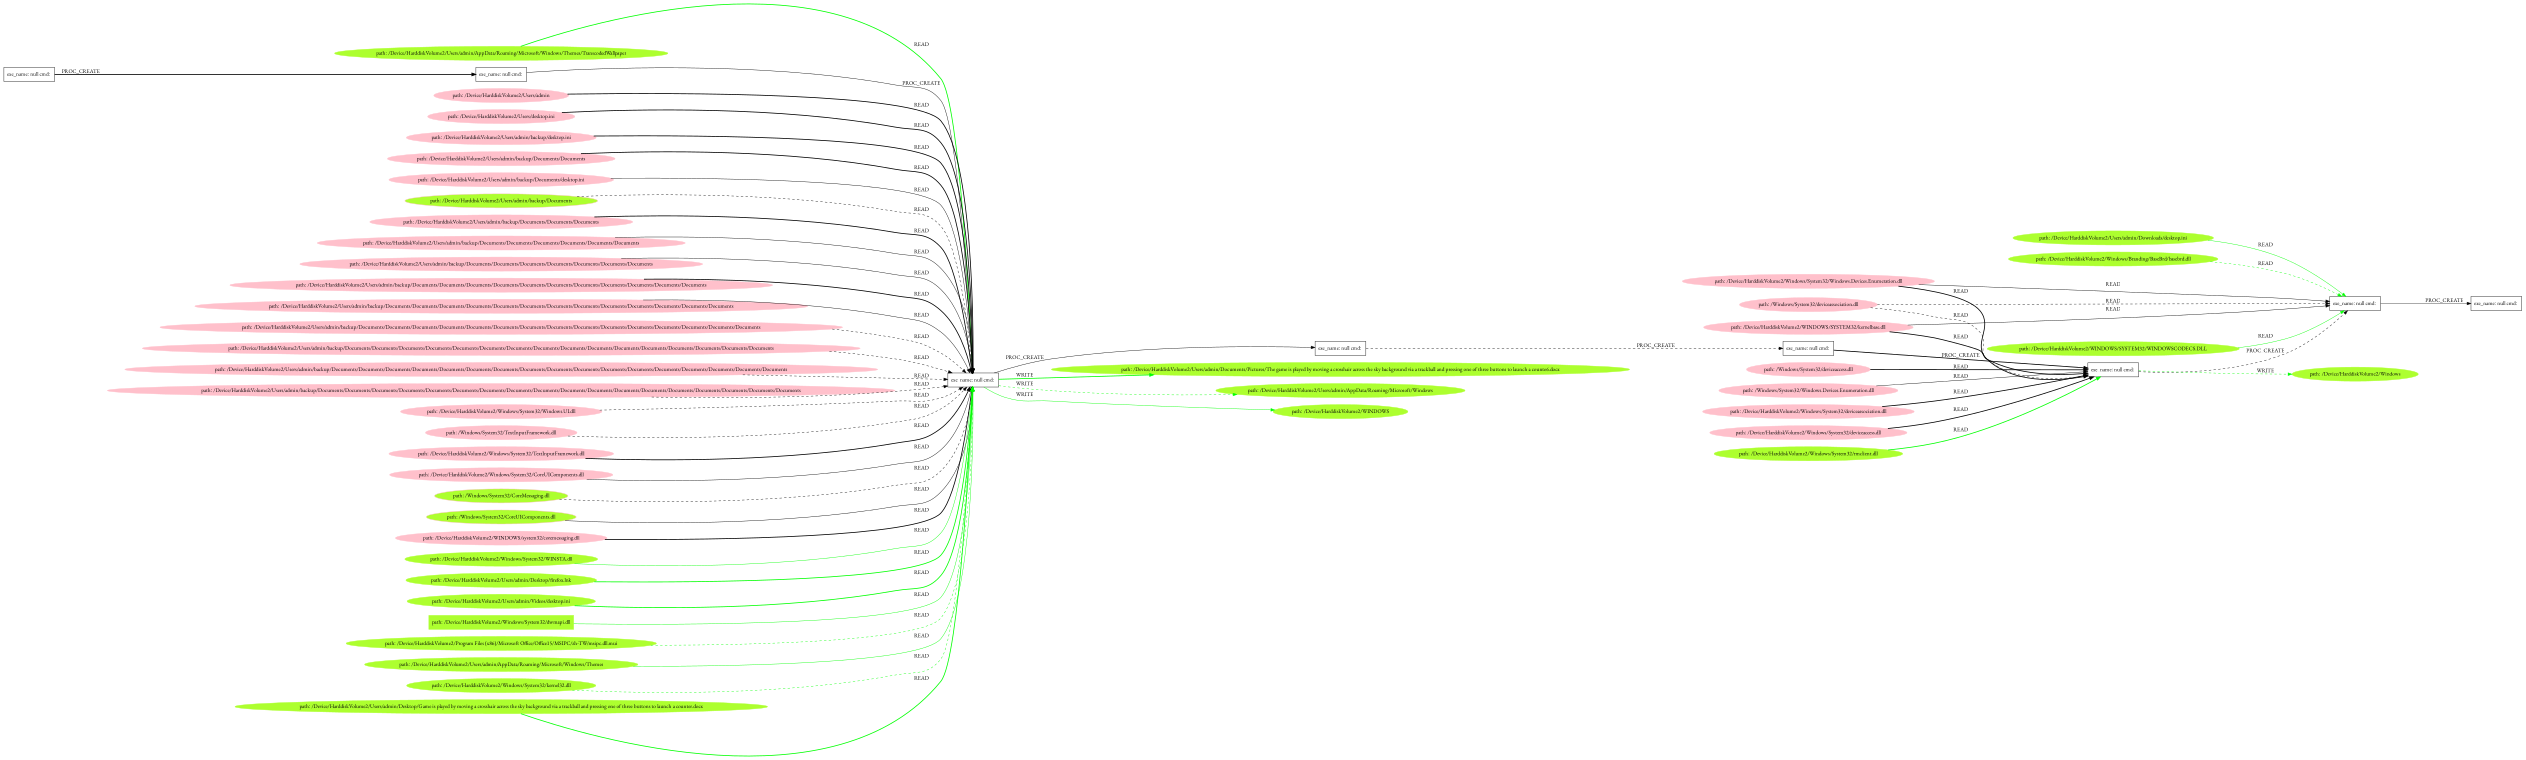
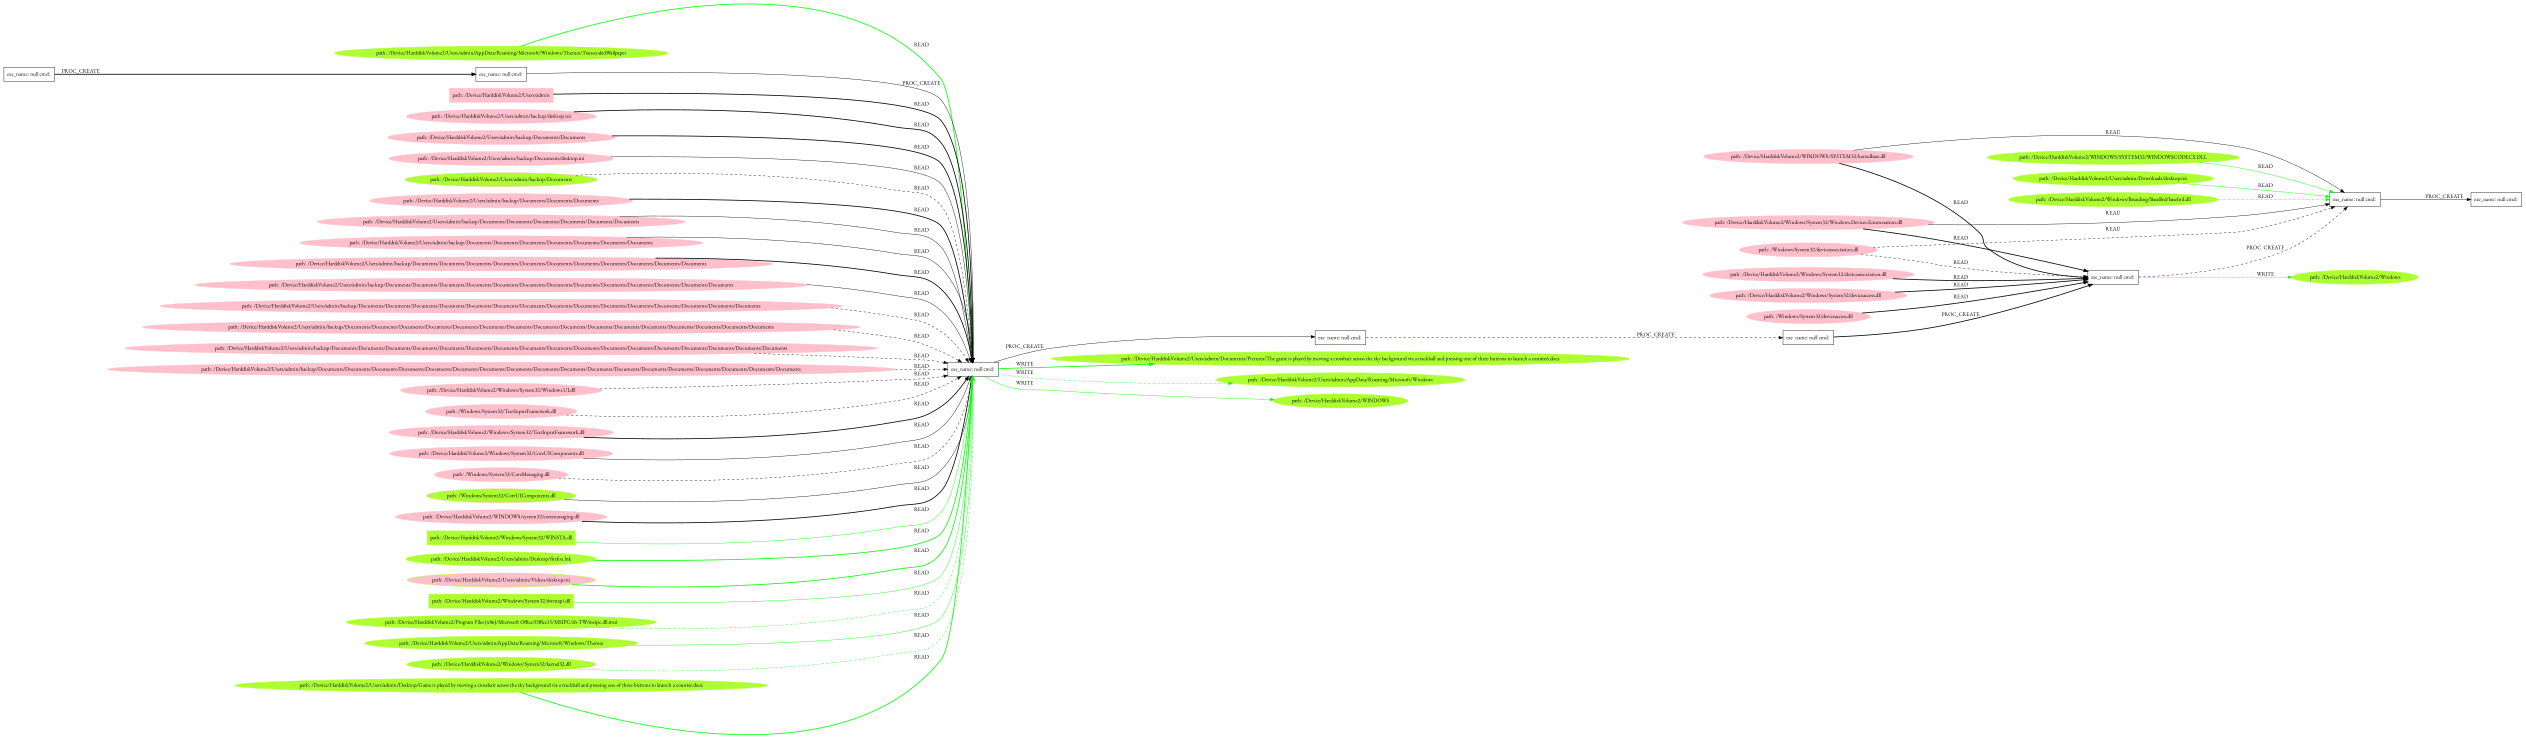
node "path: /Device/HarddiskVolume2/Users/admin": shape ellipse -> box
node "path: /Device/HarddiskVolume2/Users/desktop.ini": removed
node "path: /Windows/System32/Windows.Devices.Enumeration.dll": removed
node "path: /Device/HarddiskVolume2/Windows/System32/rmclient.dll": removed
node "path: /Windows/System32/CoreMessaging.dll": fillcolor greenyellow -> pink
node "path: /Device/HarddiskVolume2/Windows/System32/WINSTA.dll": shape ellipse -> box
node "path: /Device/HarddiskVolume2/Users/admin/Videos/desktop.ini": fillcolor greenyellow -> pink
